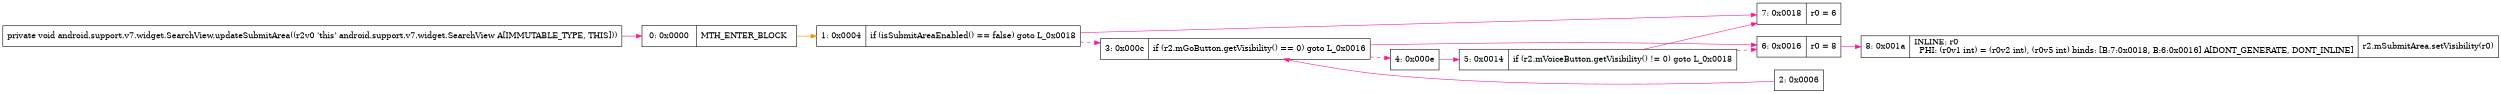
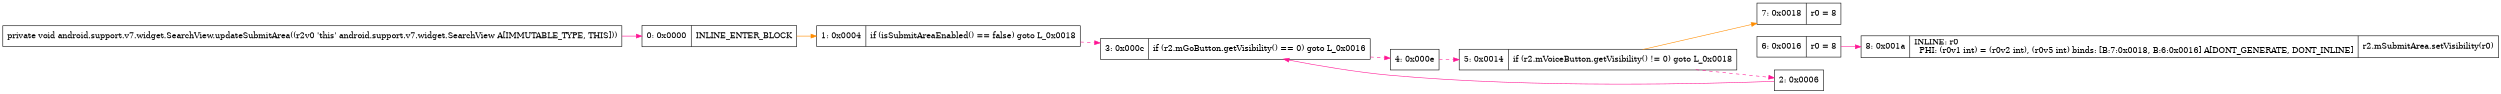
node "7: 0x0018": text "r0 = 6" -> "r0 = 8"
edge "1: 0x0004" -> "7: 0x0018": removed
node "0: 0x0000": text "MTH_ENTER_BLOCK" -> "INLINE_ENTER_BLOCK"
edge "5: 0x0014" -> "7: 0x0018": color deeppink -> darkorange
edge "3: 0x000c" -> "6: 0x0016": removed
edge "5: 0x0014" -> "6: 0x0016": now "5: 0x0014" -> "2: 0x0006"
edge "4: 0x000e" -> "5: 0x0014": style solid -> dashed
